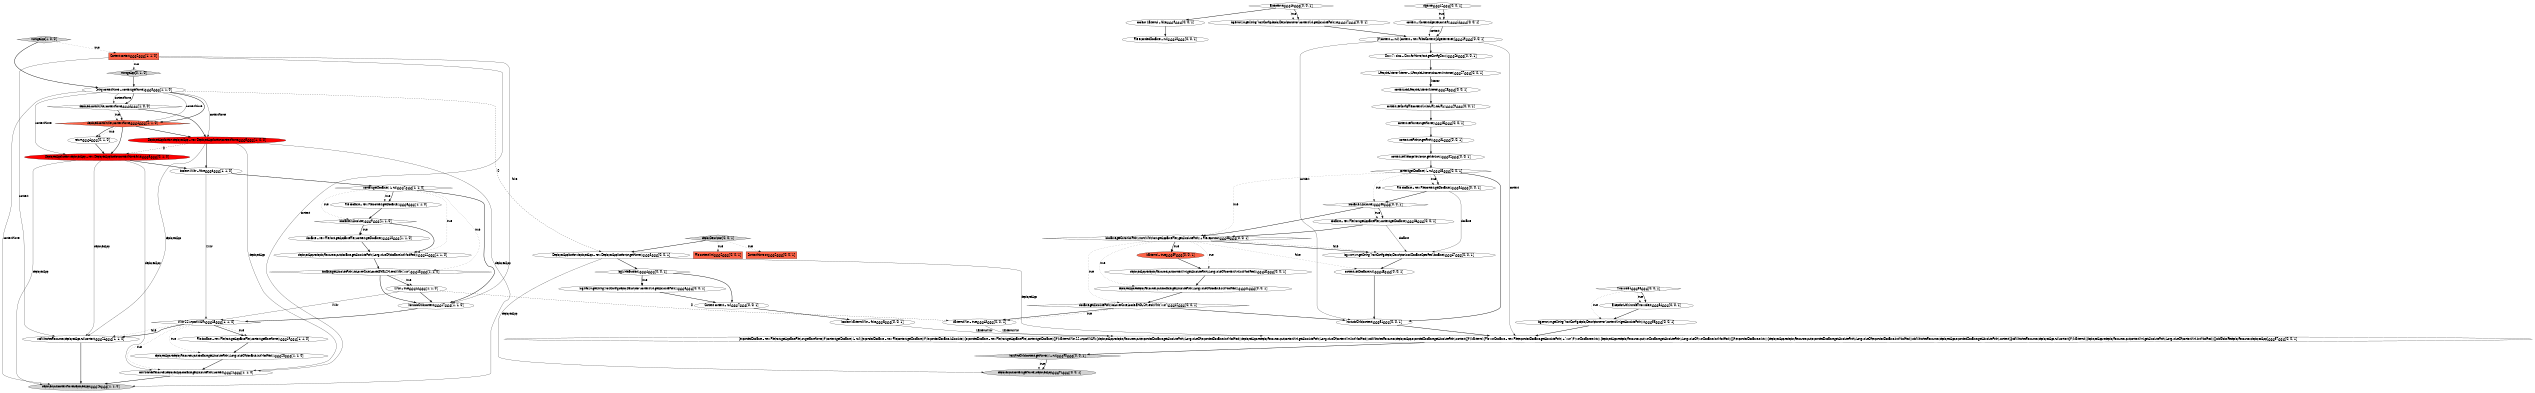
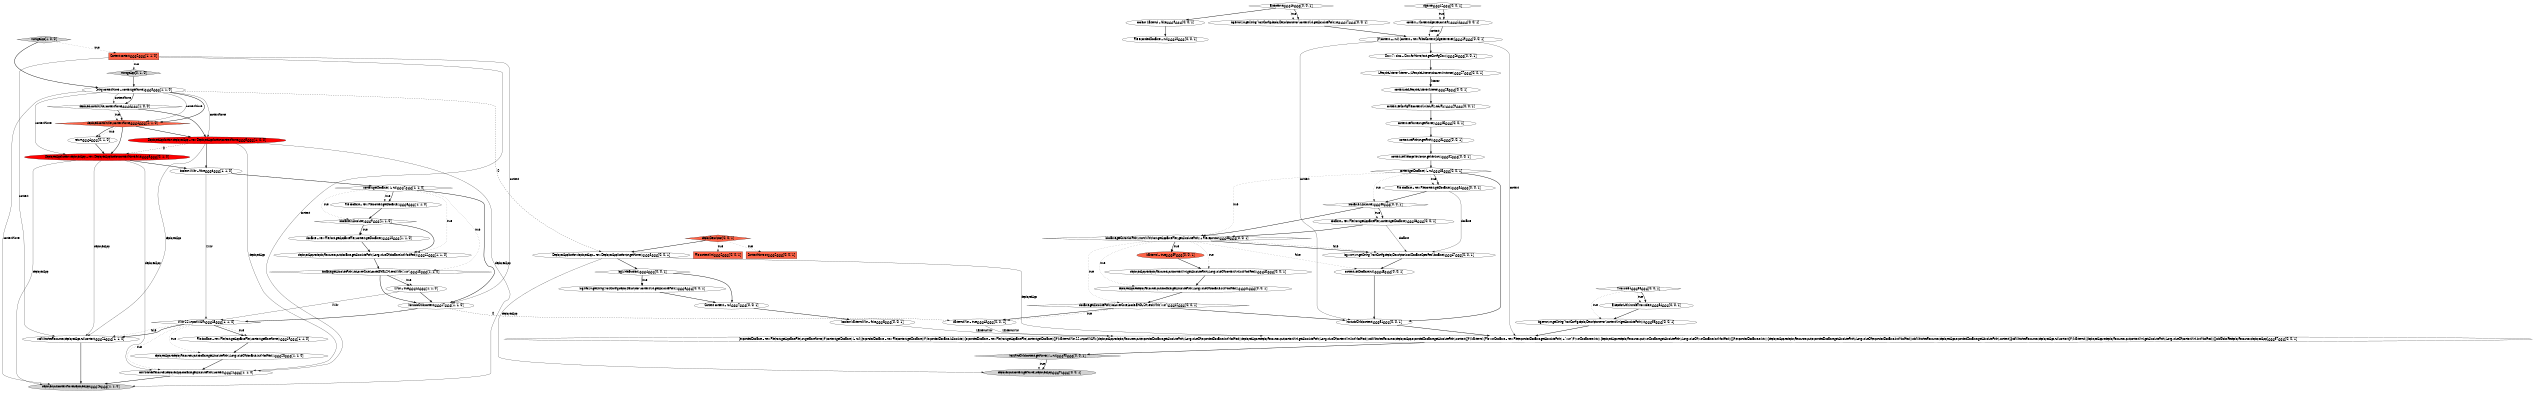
edge "Context context@@@2@@@['1', '1', '0']" -> "host.addChild(context)@@@17@@@['1', '1', '0']": label "false" -> "context"
node "deployDescriptor['0', '0', '1']": fillcolor lightgray -> tomato
edge "isWar = true@@@14@@@['1', '1', '0']" -> "isExternalWar = true@@@43@@@['0', '0', '1']": now "host.addChild(context)@@@17@@@['1', '1', '0']" -> "isExternalWar = true@@@43@@@['0', '0', '1']"
